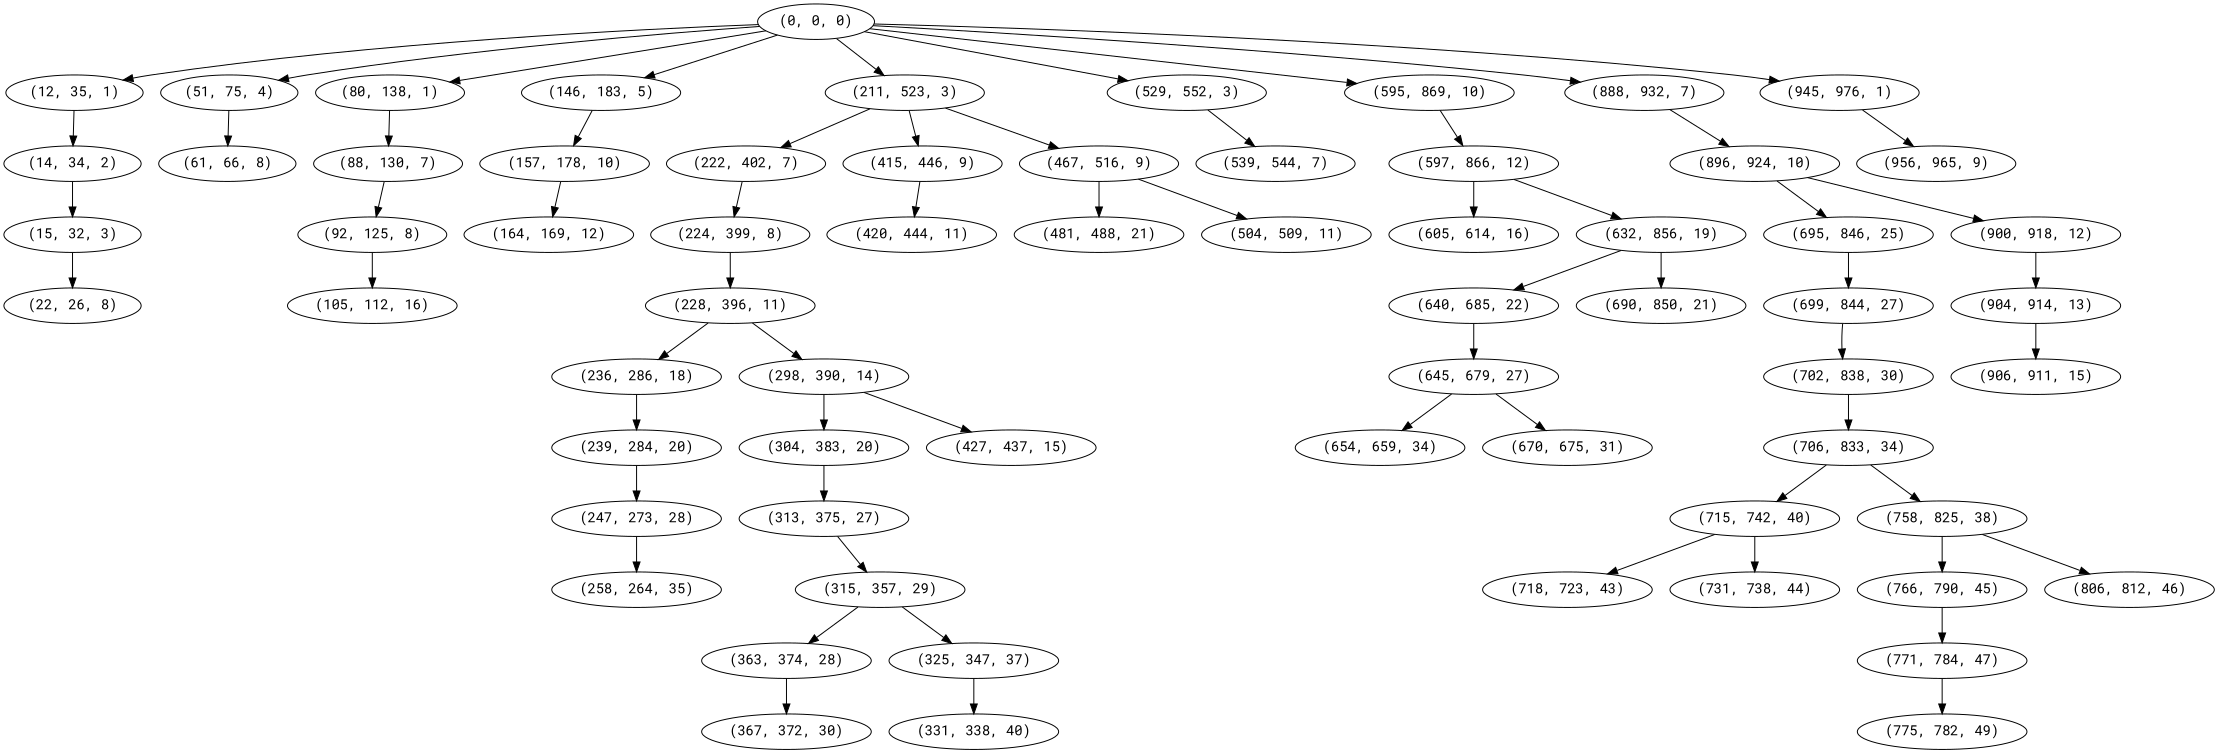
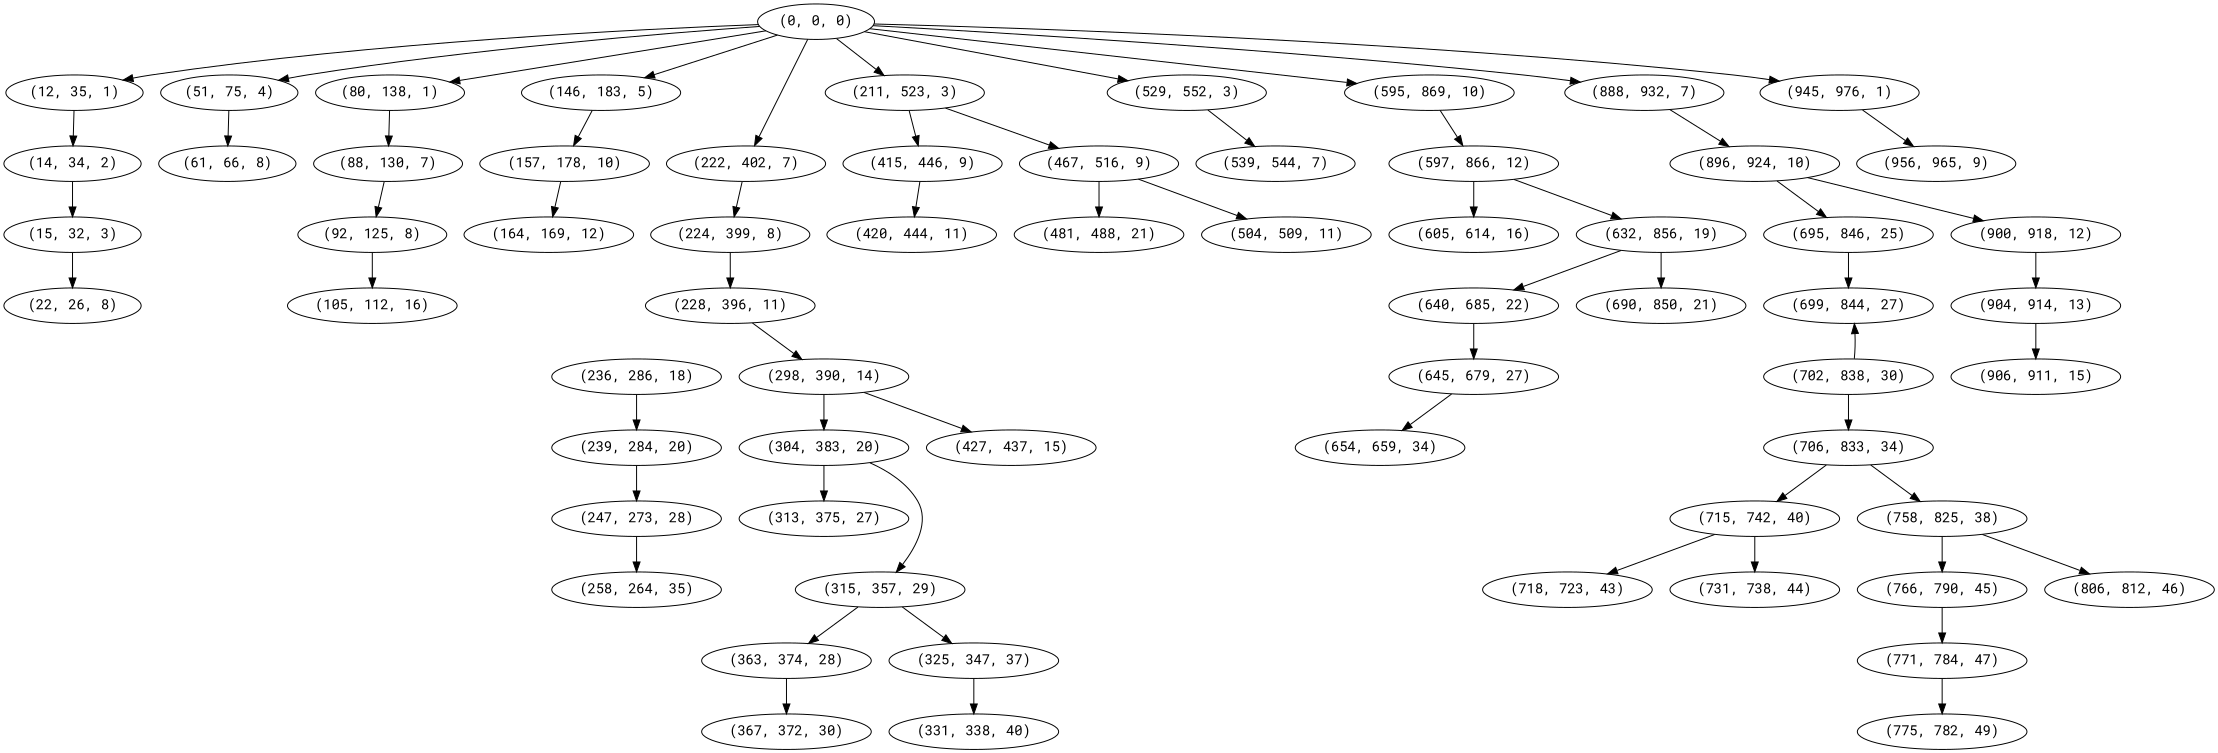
edge "(211, 523, 3)" -> "(222, 402, 7)": now "(0, 0, 0)" -> "(222, 402, 7)"
edge "(699, 844, 27)" -> "(702, 838, 30)": reversed
edge "(228, 396, 11)" -> "(236, 286, 18)": removed
node "(670, 675, 31)": removed
edge "(313, 375, 27)" -> "(315, 357, 29)": now "(304, 383, 20)" -> "(315, 357, 29)"
